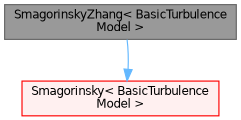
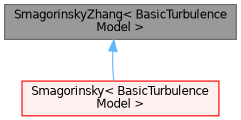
edge "SmagorinskyZhang< BasicTurbulence Model >" -> "Smagorinsky< BasicTurbulence Model >": reversed
